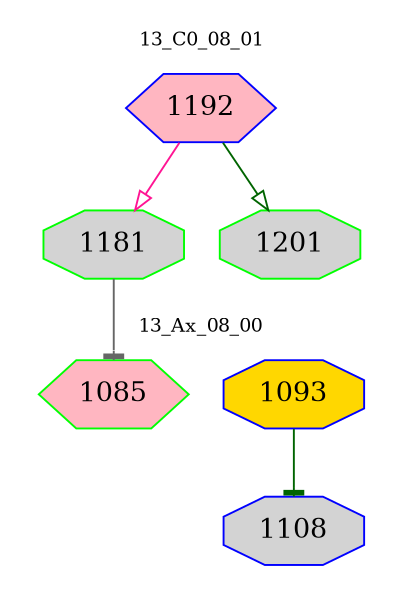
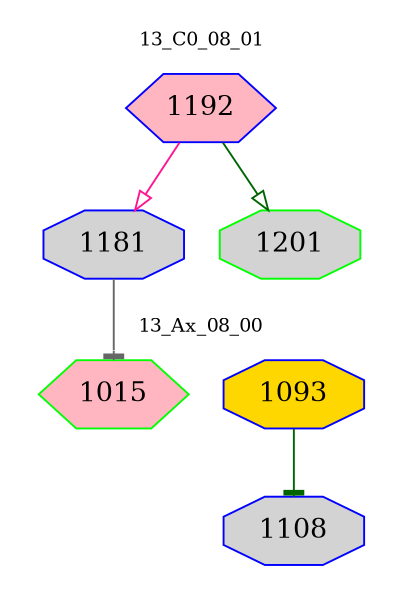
node "1181": color green -> blue
node "1085": label "1085" -> "1015"
